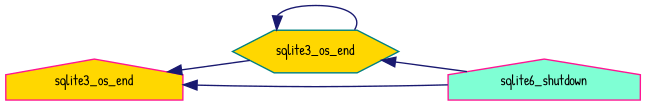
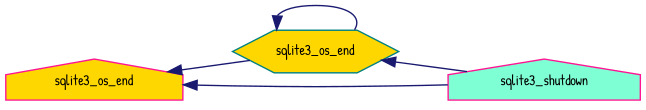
node "sqlite6_shutdown": label "sqlite6_shutdown" -> "sqlite3_shutdown"
